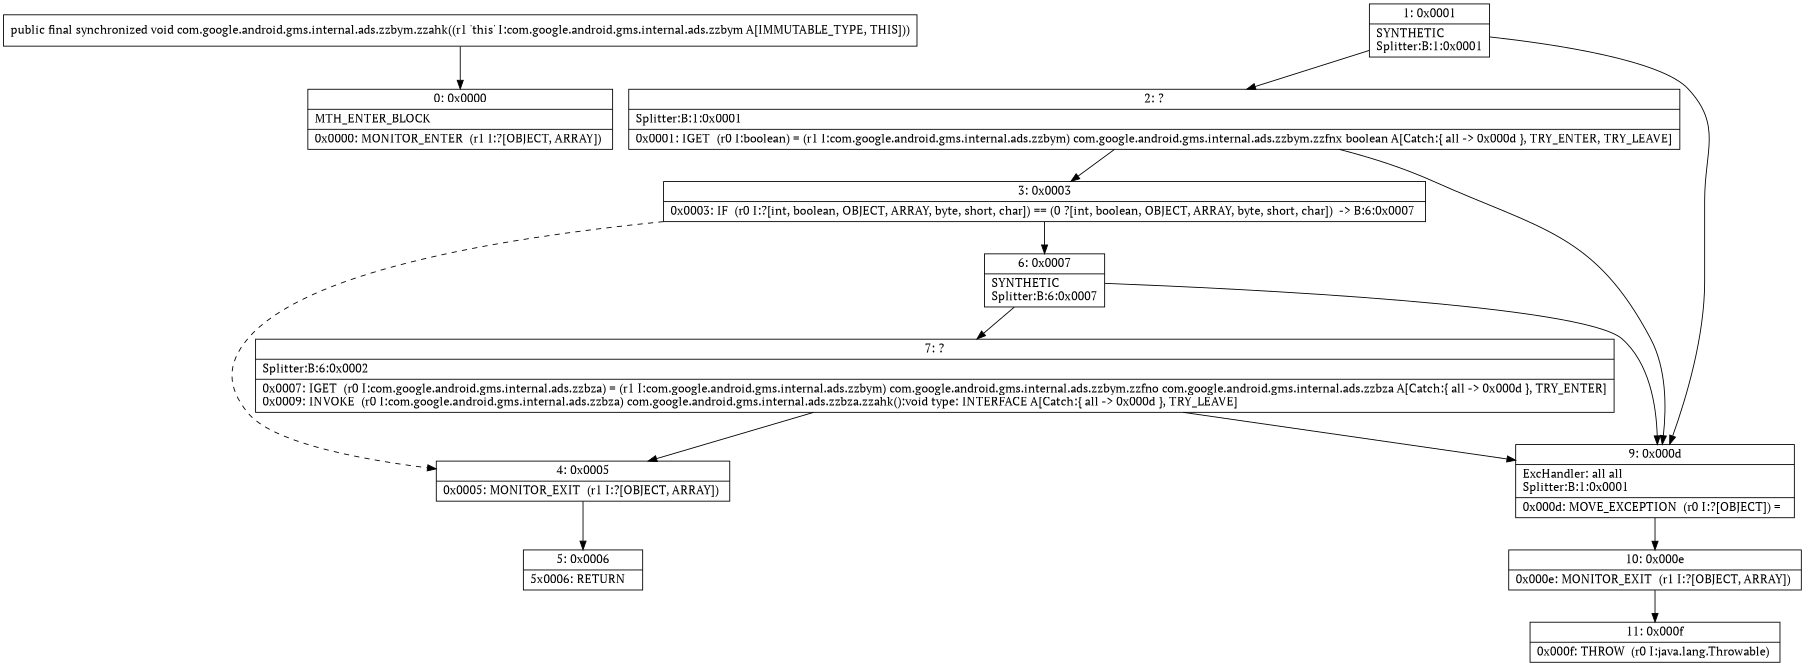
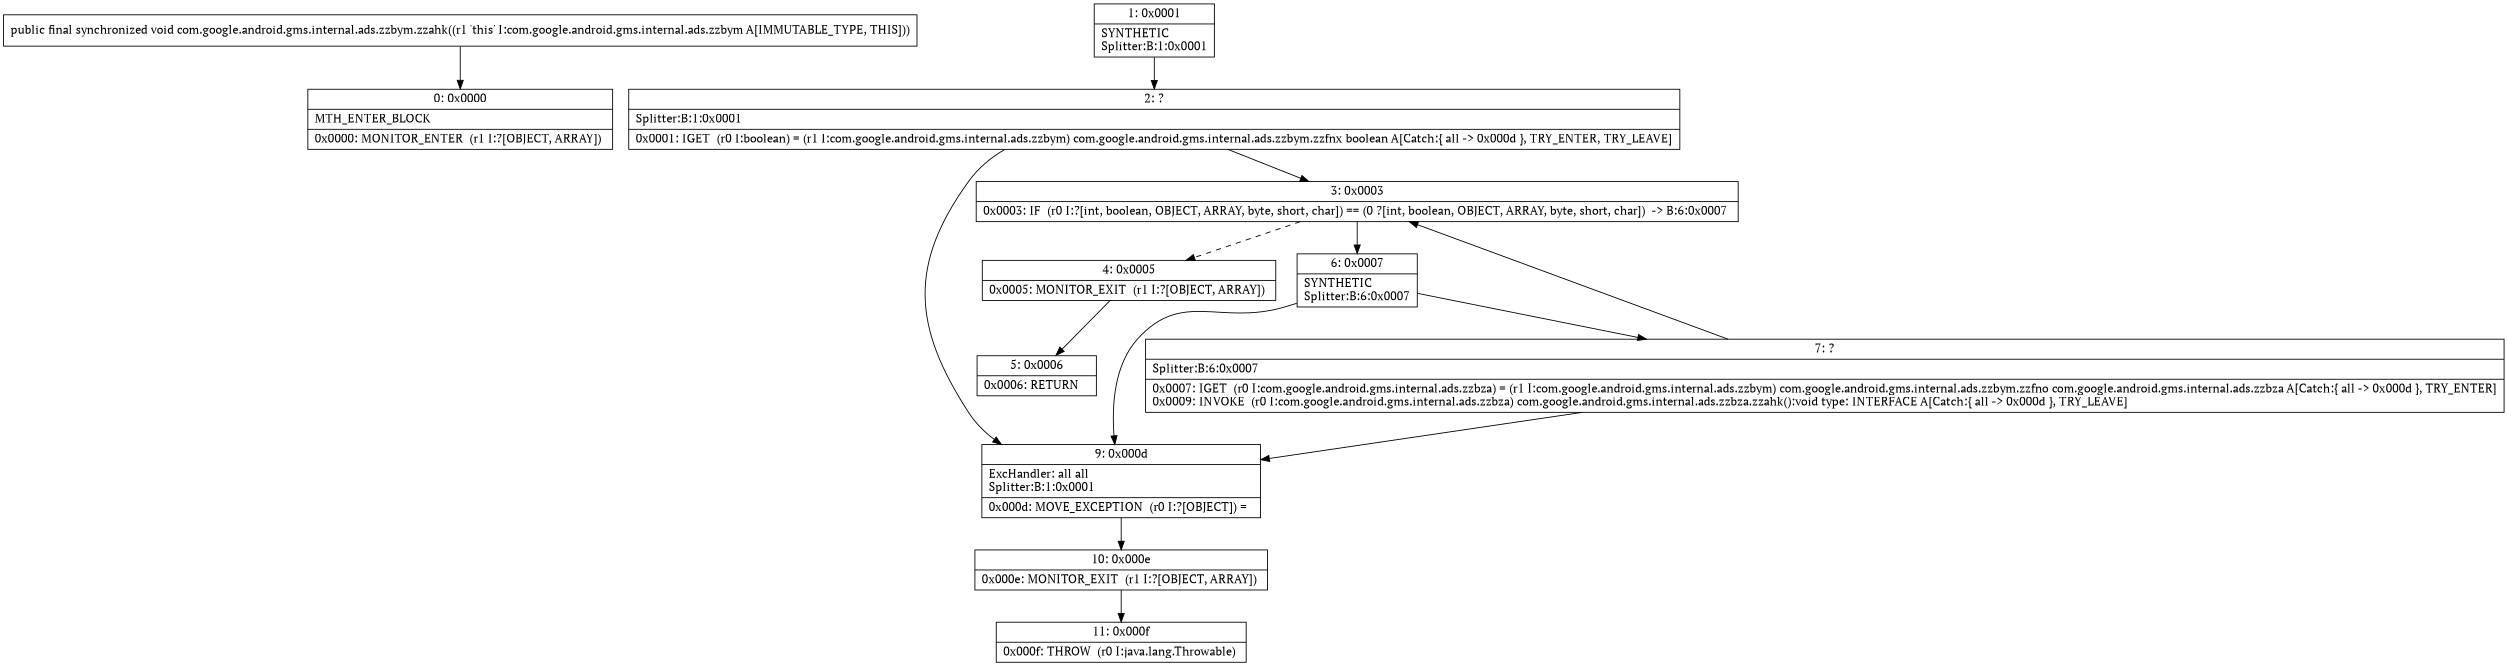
edge "1: 0x0001" -> "9: 0x000d": removed
node "7: ?": text "Splitter:B:6:0x0002" -> "Splitter:B:6:0x0007"
edge "7: ?" -> "4: 0x0005": now "7: ?" -> "3: 0x0003"
node "5: 0x0006": text "5x0006: RETURN" -> "0x0006: RETURN"
